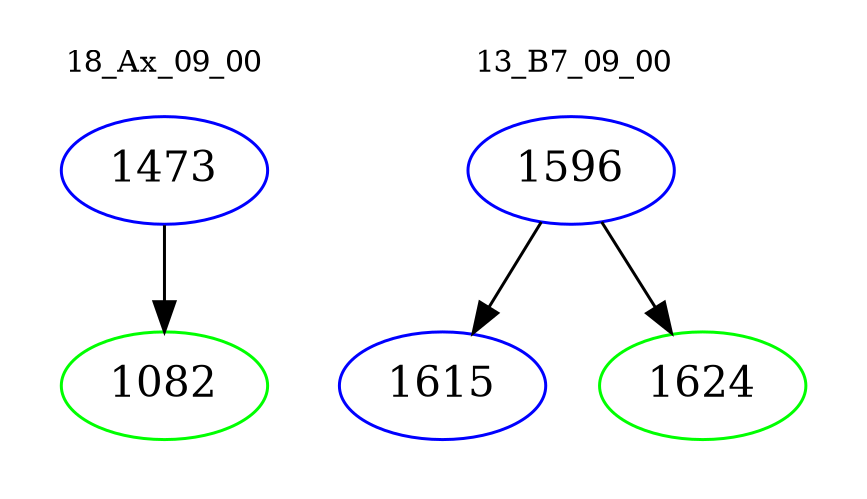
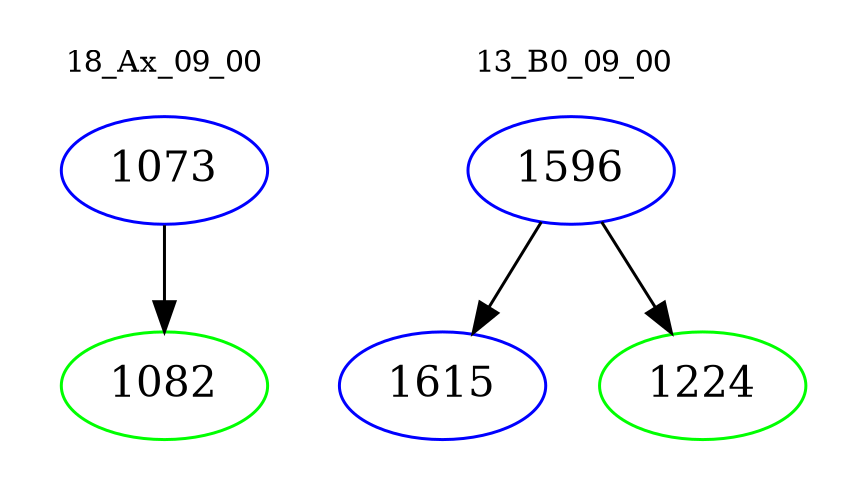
cluster "13_B7_09_00": label "13_B7_09_00" -> "13_B0_09_00"
node "1473": label "1473" -> "1073"
node "1624": label "1624" -> "1224"
